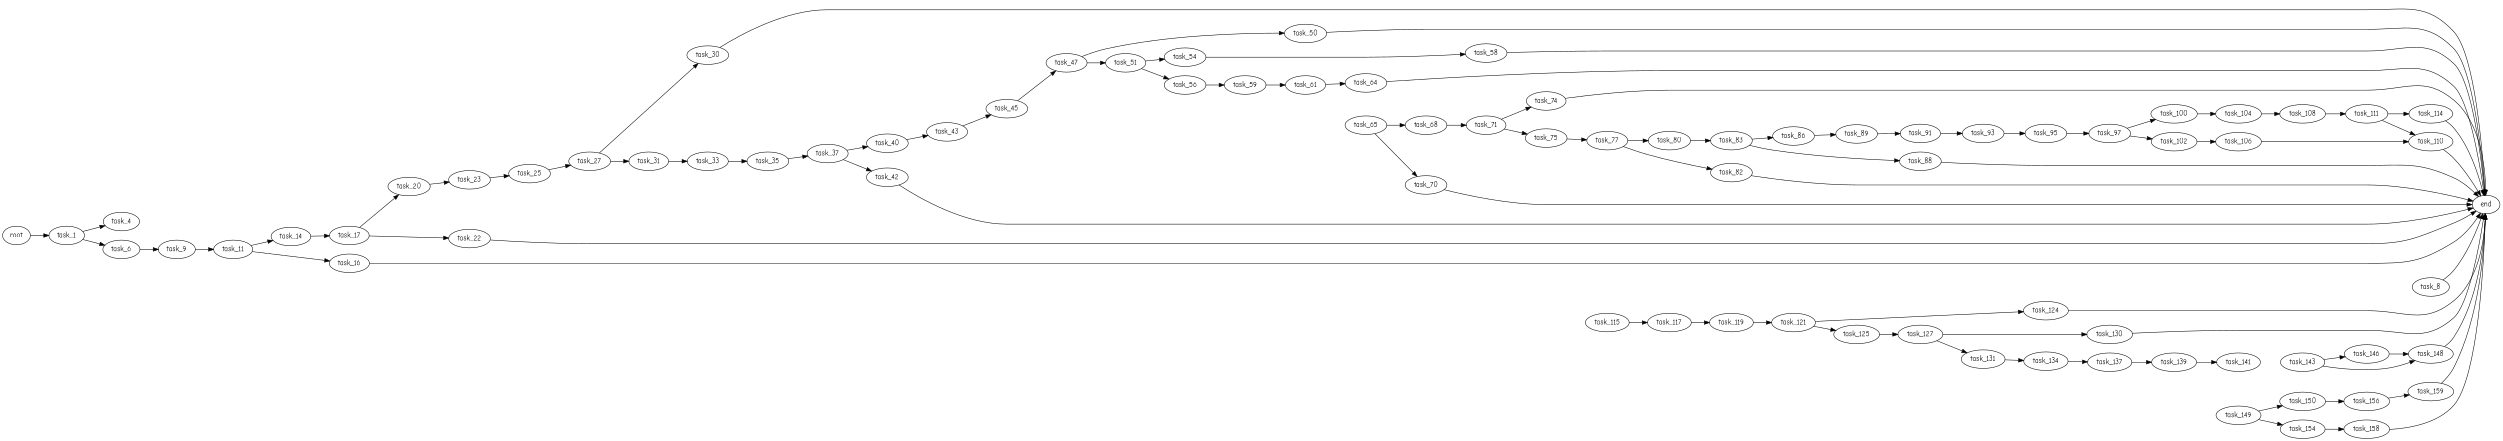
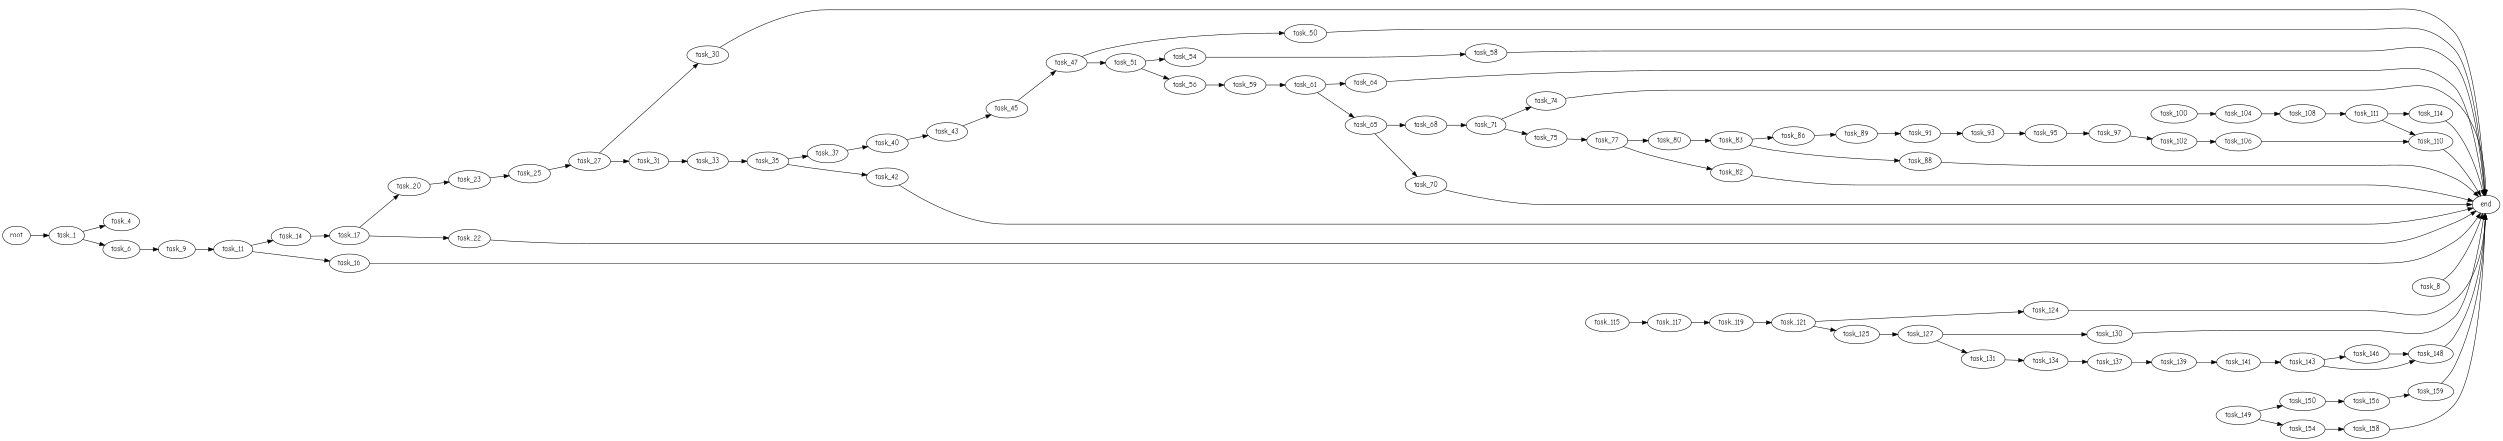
edge "task_61" -> "task_65": added
edge "task_97" -> "task_100": removed
edge "task_37" -> "task_42": now "task_35" -> "task_42"
edge "task_141" -> "task_143": added
